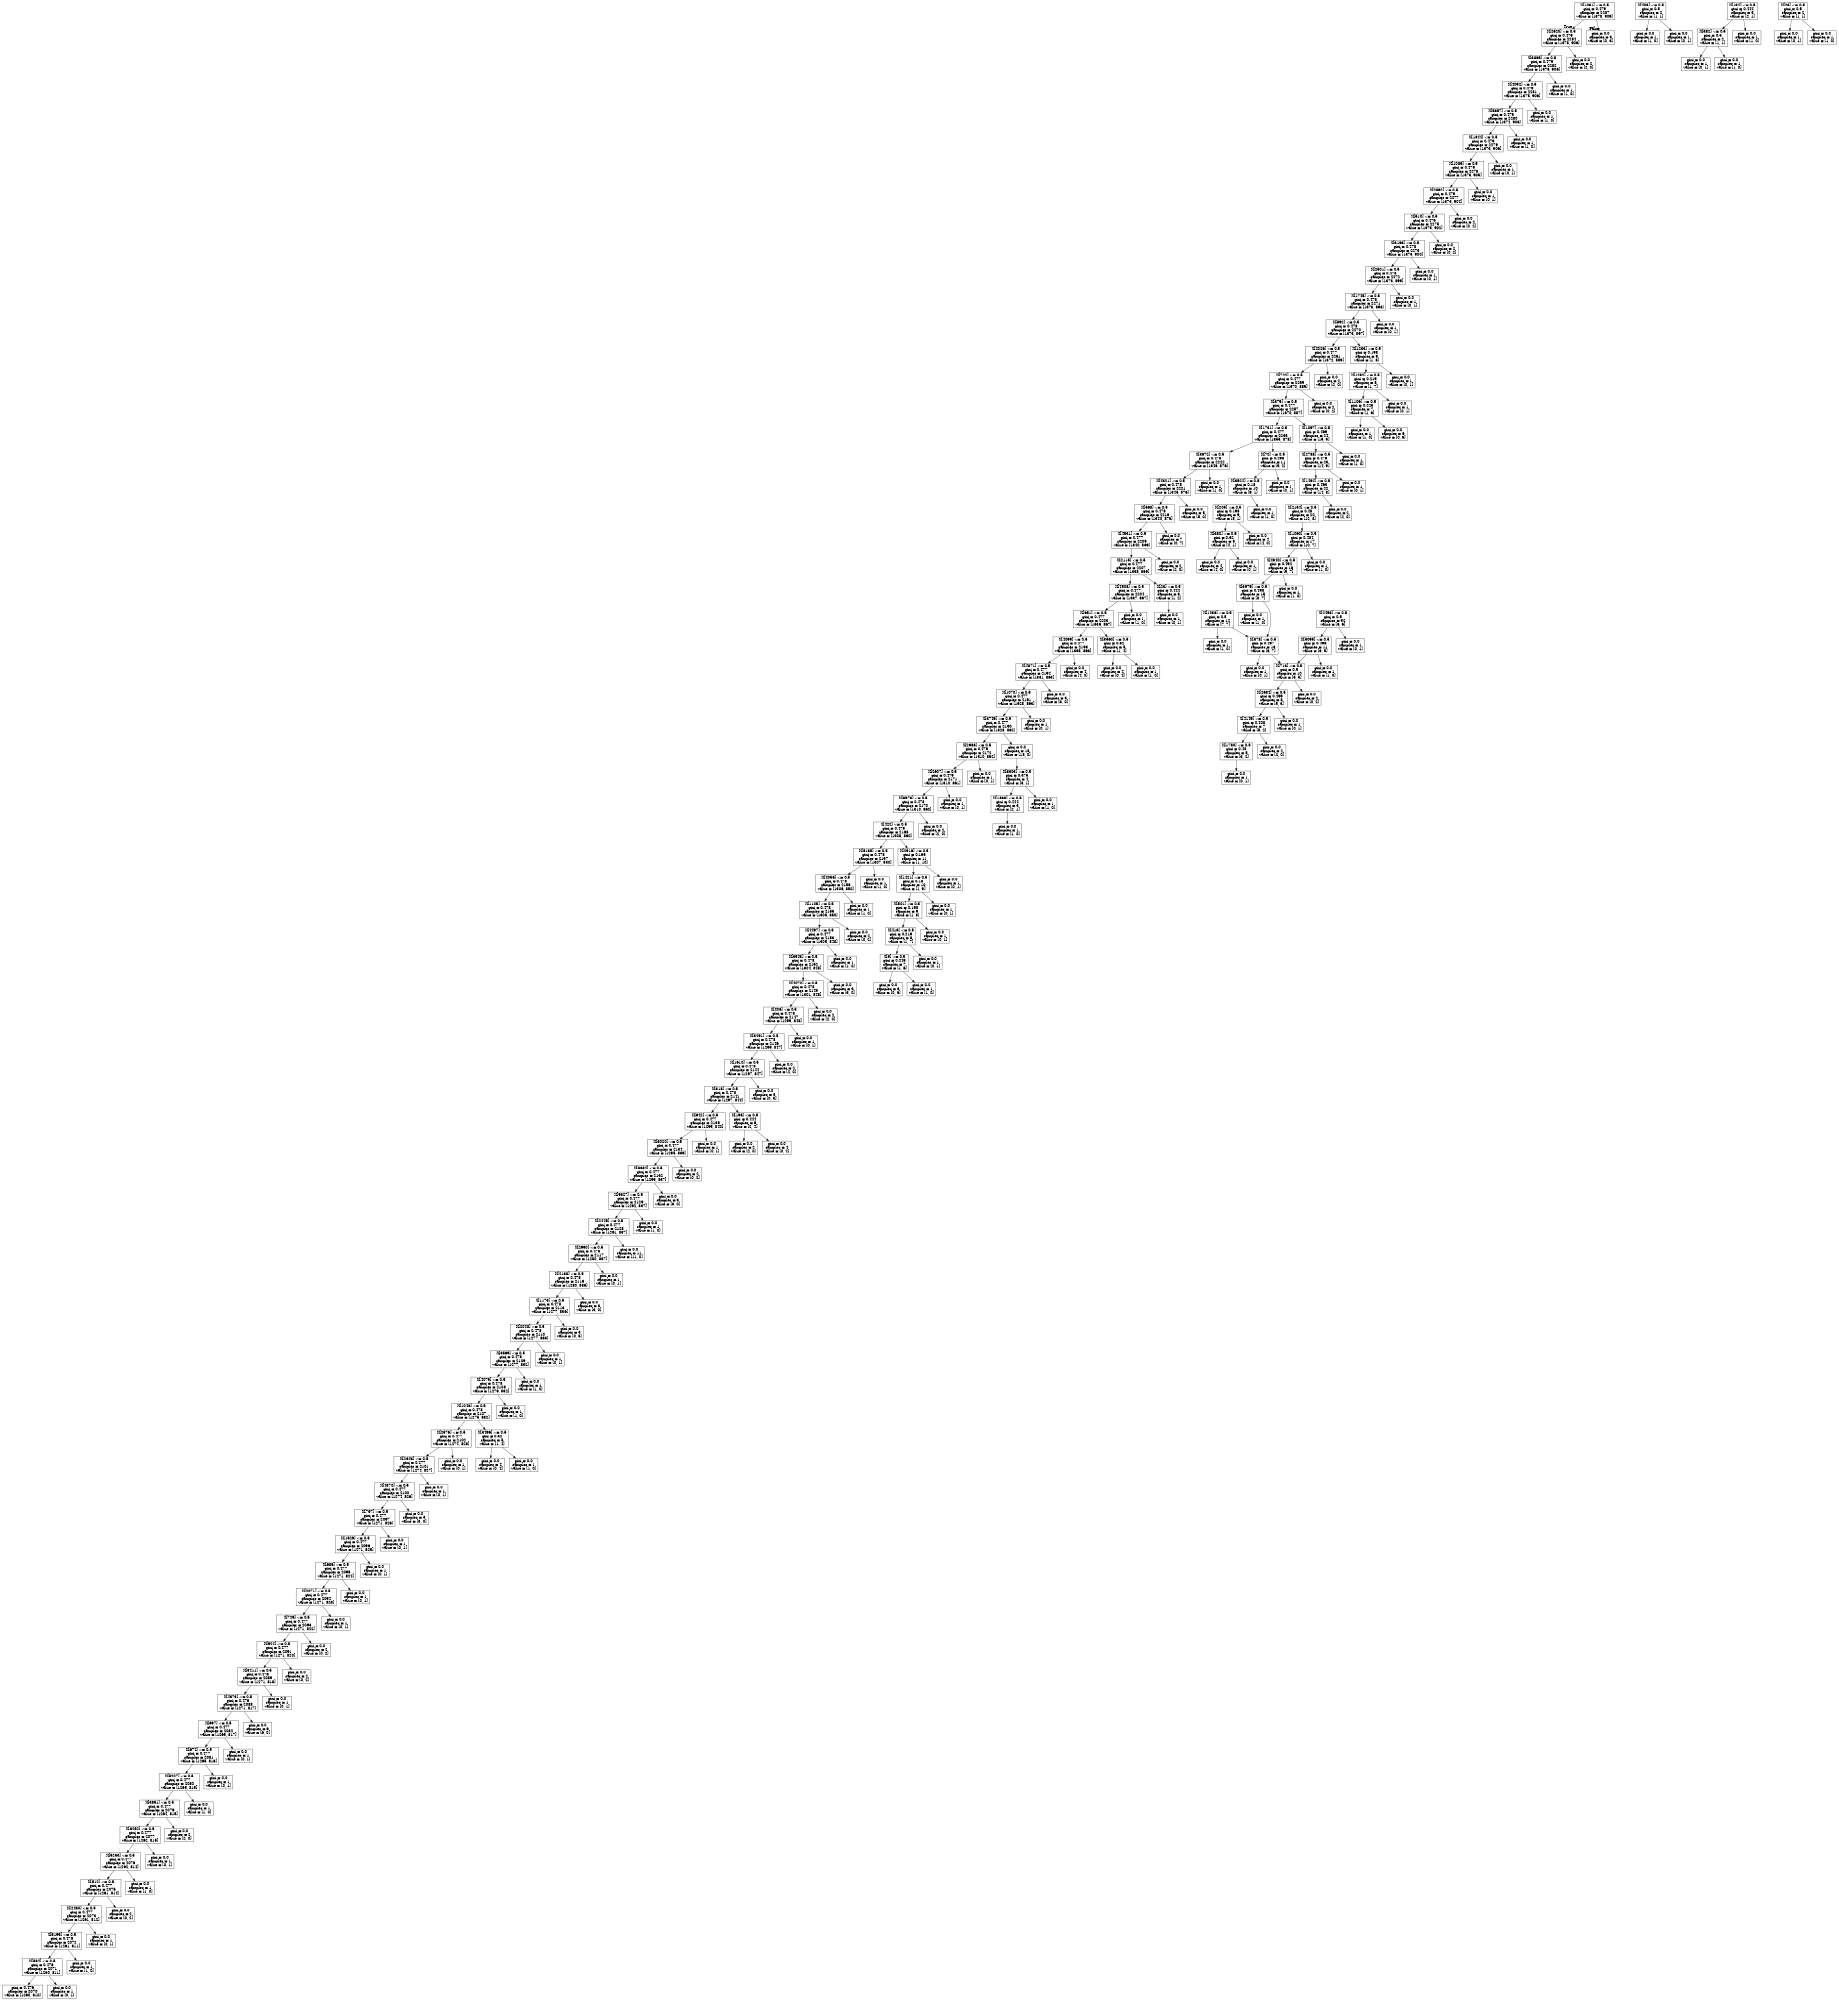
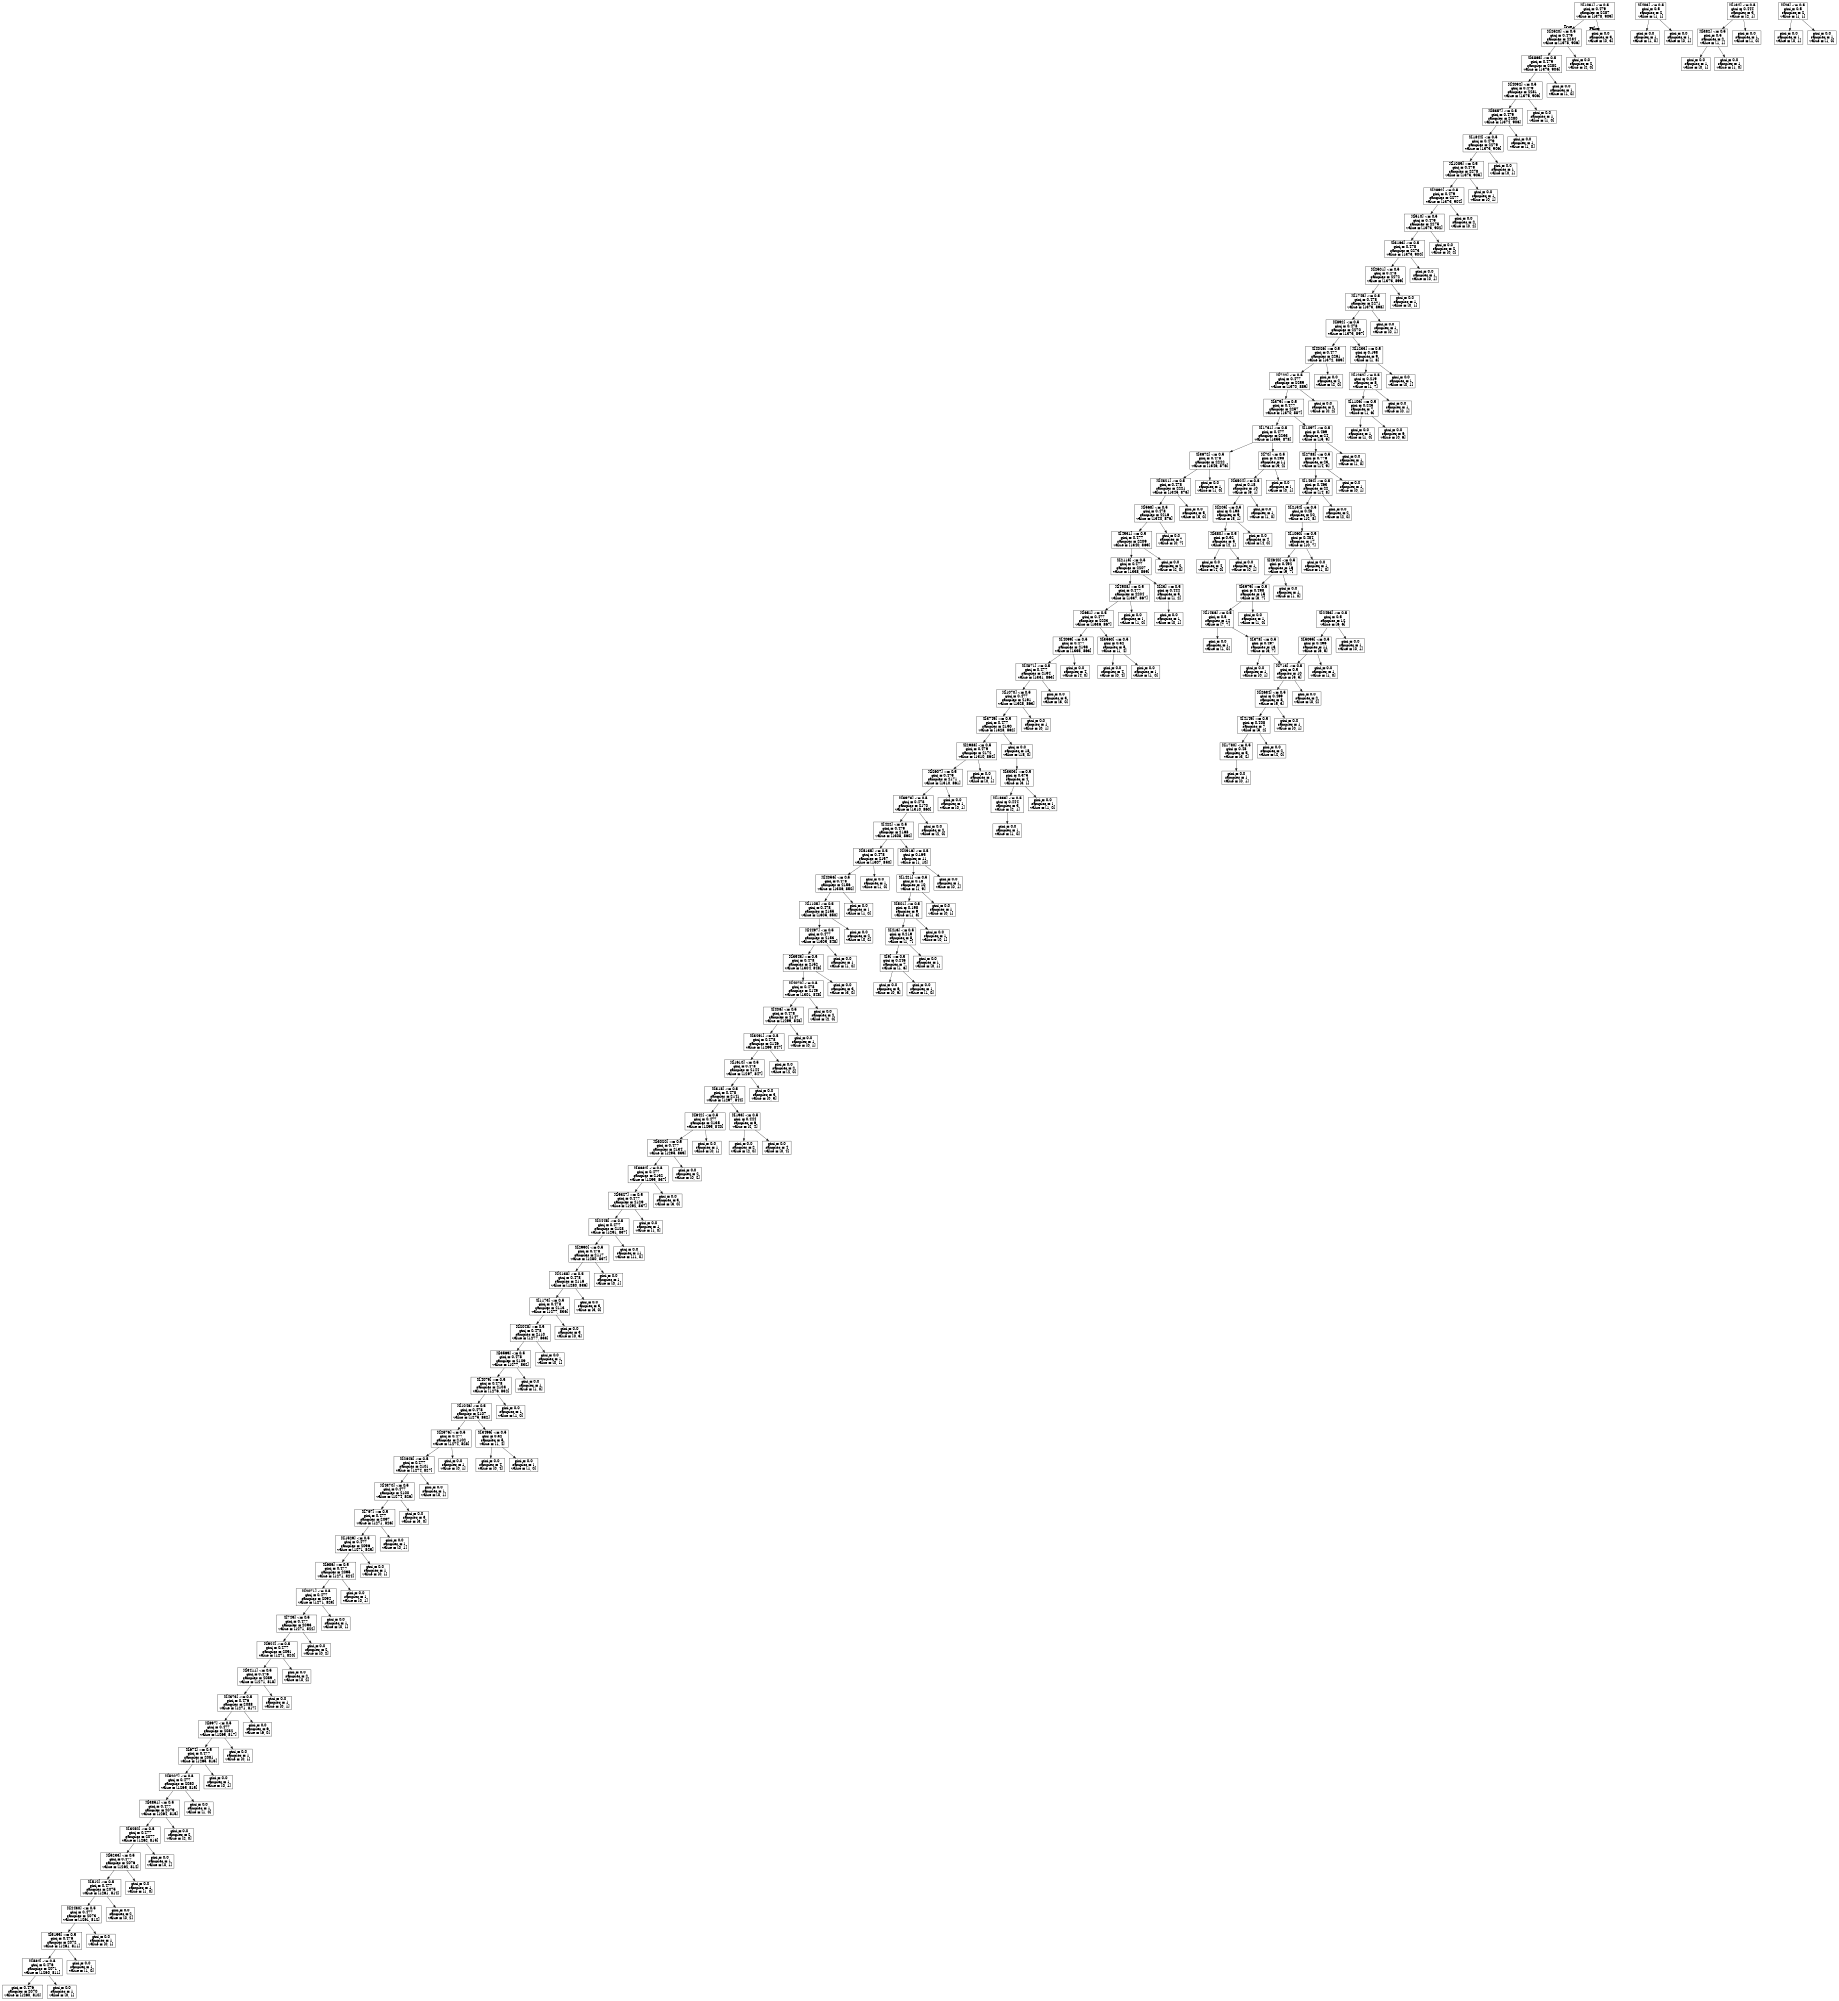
node "X[2788] <= 0.5 gini = 0.476 samples = 23 value = [14, 9]": label "X[2788] <= 0.5 gini = 0.476 samples = 23 value = [14, 9]" -> "X[2788] <= 0.5 gini = 0.776 samples = 23 value = [14, 9]"
edge "X[3524] <= 0.5 gini = 0.18 samples = 10 value = [9, 1]" -> "X[205] <= 0.5 gini = 0.198 samples = 9 value = [8, 1]": added
edge "X[1464] <= 0.5 gini = 0.463 samples = 22 value = [14, 8]" -> "X[2154] <= 0.5 gini = 0.48 samples = 20 value = [12, 8]": added
edge "X[3979] <= 0.5 gini = 0.498 samples = 15 value = [8, 7]" -> "X[378] <= 0.5 gini = 0.497 samples = 13 value = [6, 7]": now "X[3979] <= 0.5 gini = 0.498 samples = 15 value = [8, 7]" -> "X[1436] <= 0.5 gini = 0.5 samples = 14 value = [7, 7]"
node "X[2453] <= 0.5 gini = 0.5 samples = 92 value = [6, 6]": label "X[2453] <= 0.5 gini = 0.5 samples = 92 value = [6, 6]" -> "X[2453] <= 0.5 gini = 0.5 samples = 12 value = [6, 6]"
